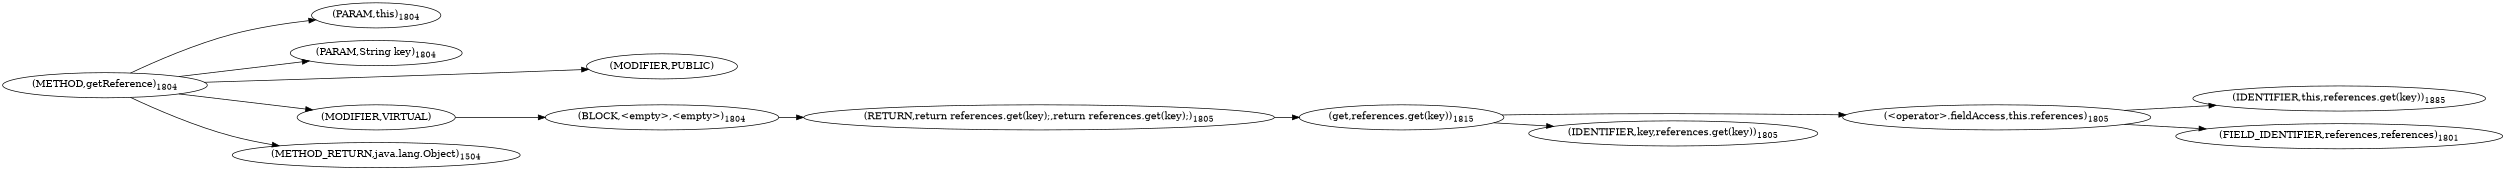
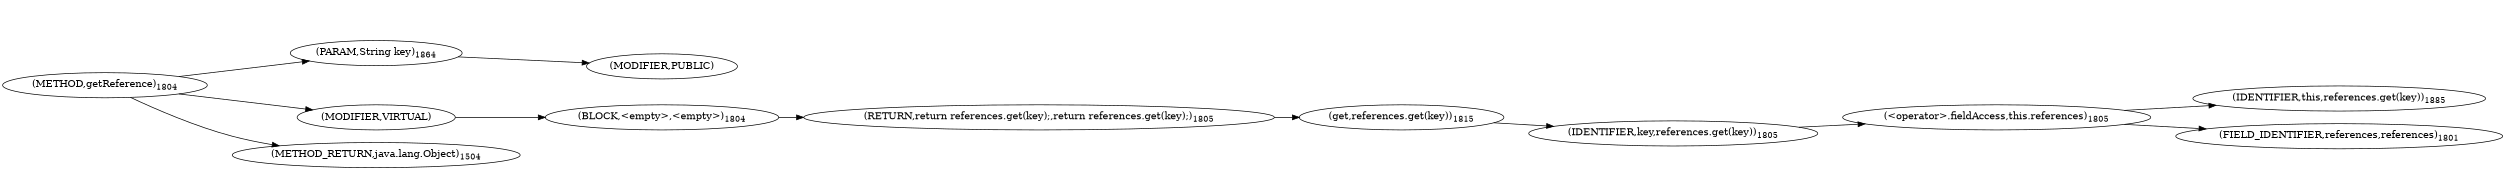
node "(PARAM,this)": removed
node "(PARAM,String key)": text "1804" -> "1864"
edge "(METHOD,getReference)" -> "(MODIFIER,PUBLIC)": now "(PARAM,String key)" -> "(MODIFIER,PUBLIC)"
edge "(get,references.get(key))" -> "(<operator>.fieldAccess,this.references)": now "(IDENTIFIER,key,references.get(key))" -> "(<operator>.fieldAccess,this.references)"
